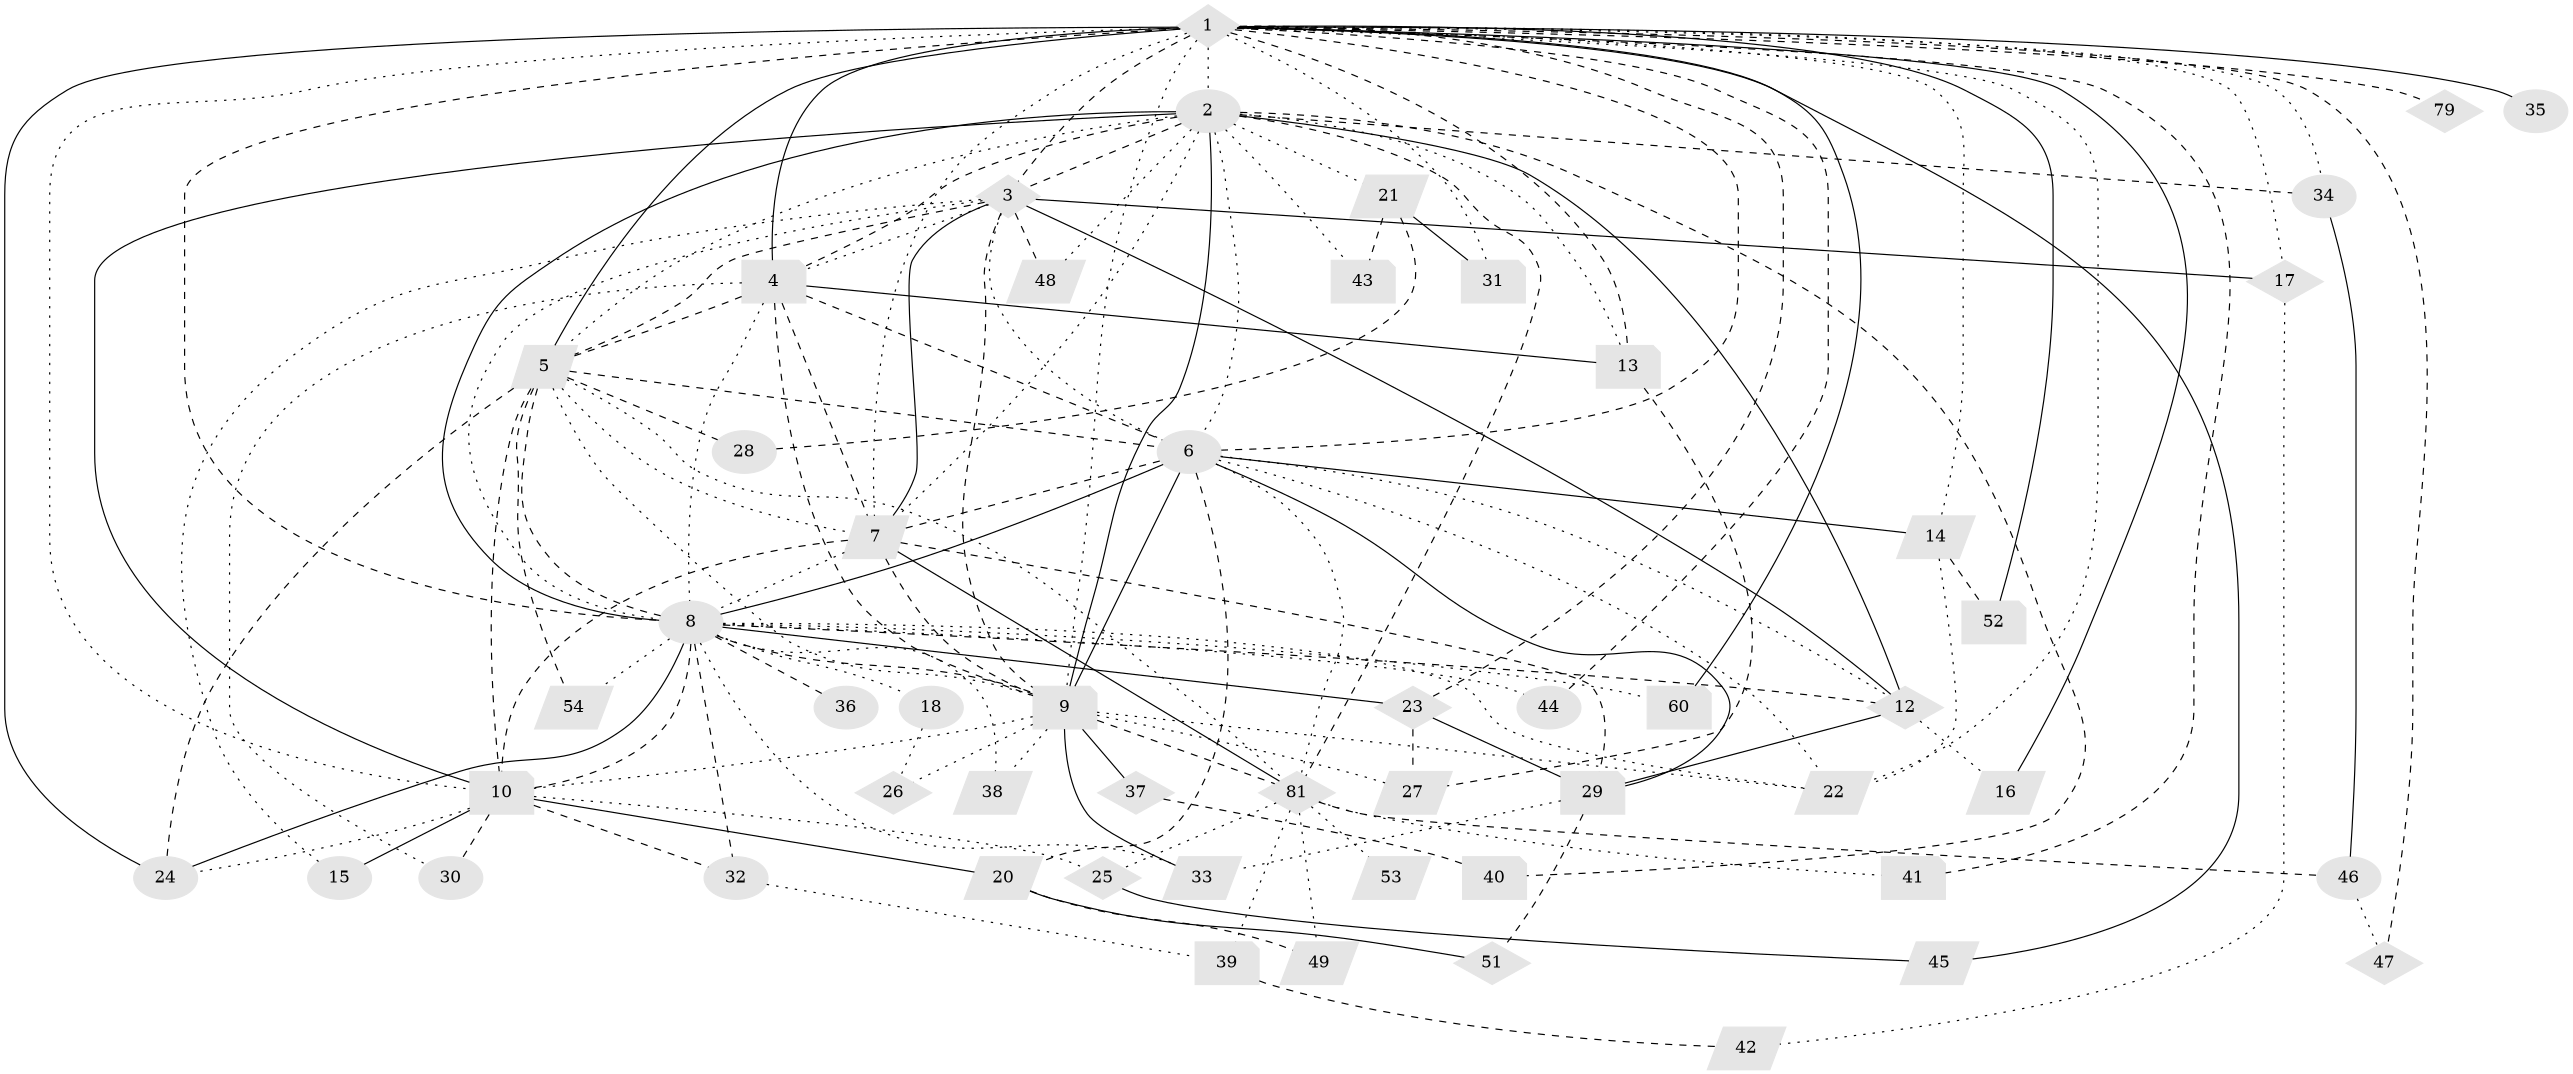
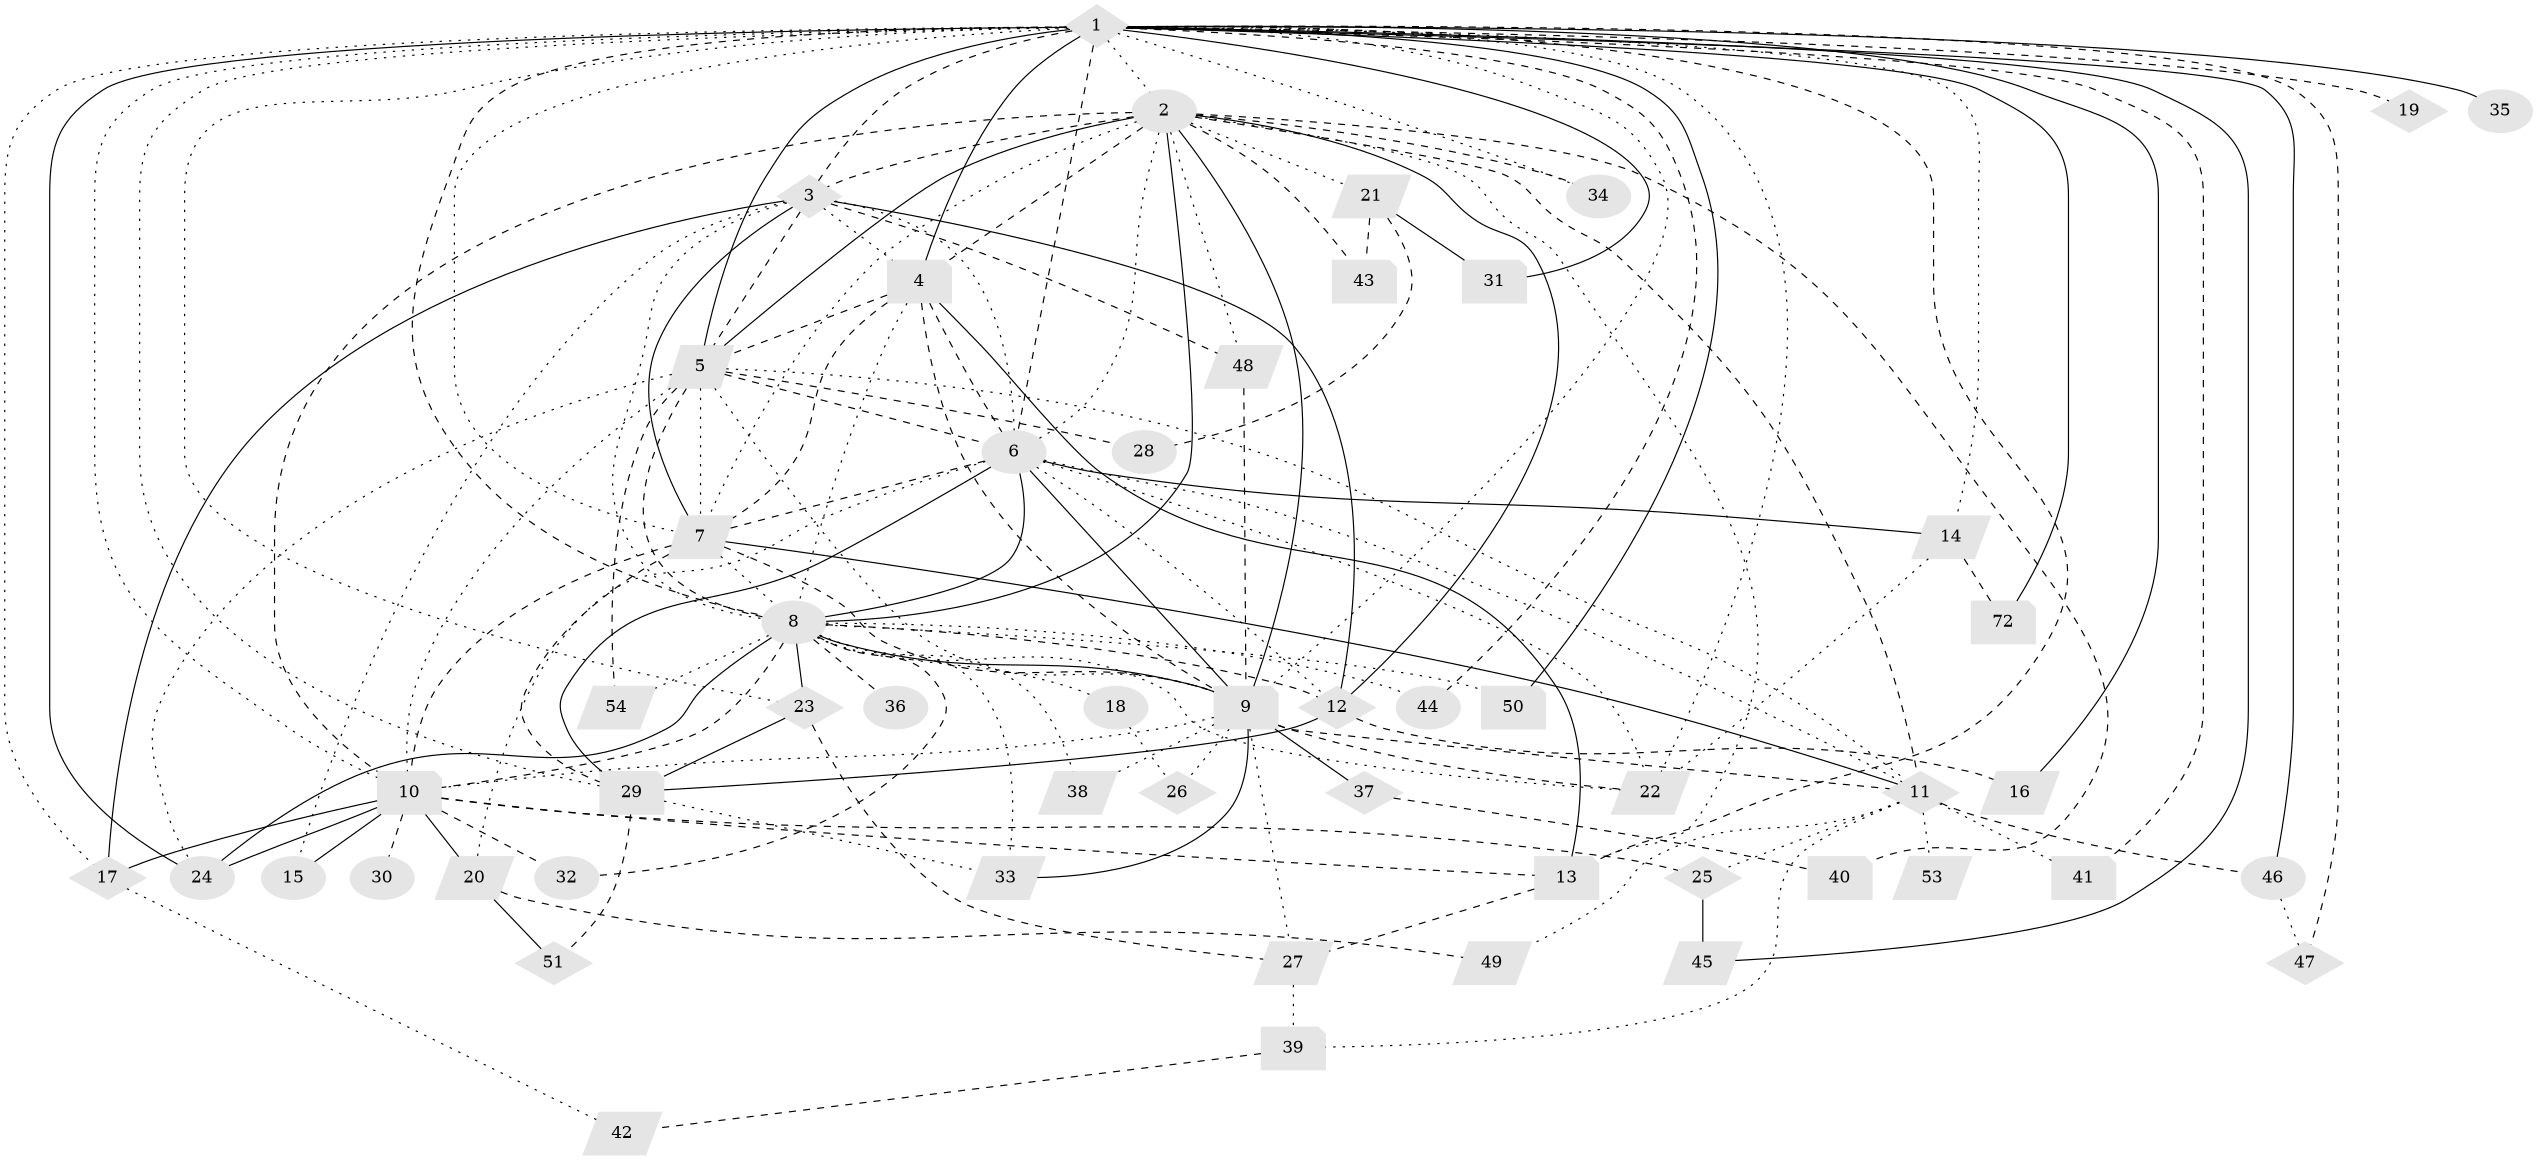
node "79": label "79" -> "19"
edge "1" -- "31": style dotted -> solid
edge "1" -- "29": added
edge "2" -- "5": style dotted -> solid
edge "2" -- "43": style dotted -> dashed
edge "2" -- "10": style solid -> dashed
edge "1" -- "23": style dashed -> dotted
edge "4" -- "30": removed
edge "3" -- "9": now "48" -- "9"
edge "34" -- "46": now "1" -- "46"
edge "5" -- "10": style dashed -> dotted
edge "5" -- "24": style dashed -> dotted
node "52": label "52" -> "72"
edge "8" -- "9": style dashed -> solid
node "60": label "60" -> "50"
edge "6" -- "20": style dashed -> dotted
edge "9" -- "22": style dotted -> dashed
edge "12" -- "16": style dotted -> dashed
node "81": label "81" -> "11"
edge "10" -- "25": style dotted -> dashed
edge "10" -- "17": added
edge "10" -- "13": added
edge "10" -- "24": style dotted -> solid
edge "32" -- "39": now "27" -- "39"
